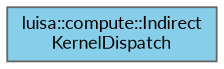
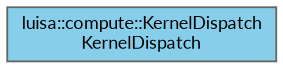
node "luisa::compute::Indirect KernelDispatch": label "luisa::compute::Indirect KernelDispatch" -> "luisa::compute::KernelDispatch KernelDispatch"
